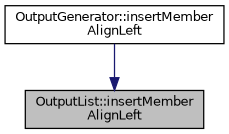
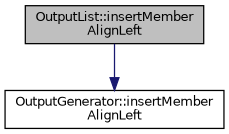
edge "OutputGenerator::insertMember AlignLeft" -> "OutputList::insertMember AlignLeft": reversed
